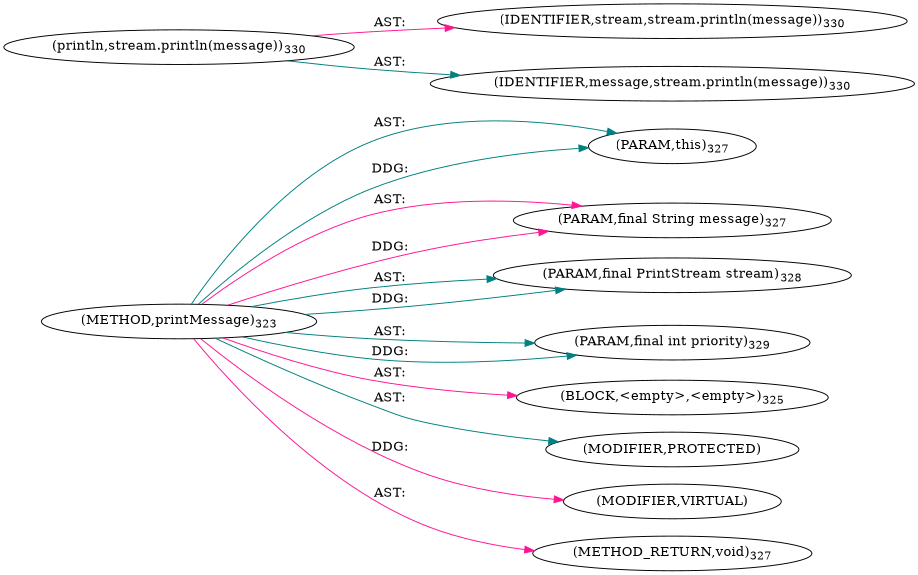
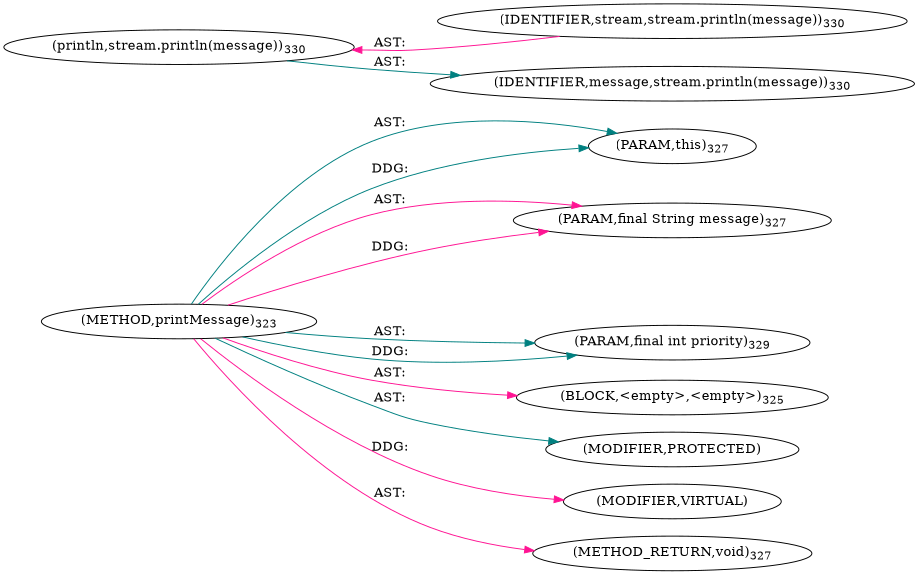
edge "(println,stream.println(message))" -> "(IDENTIFIER,stream,stream.println(message))": reversed
node "(PARAM,final PrintStream stream)": removed
